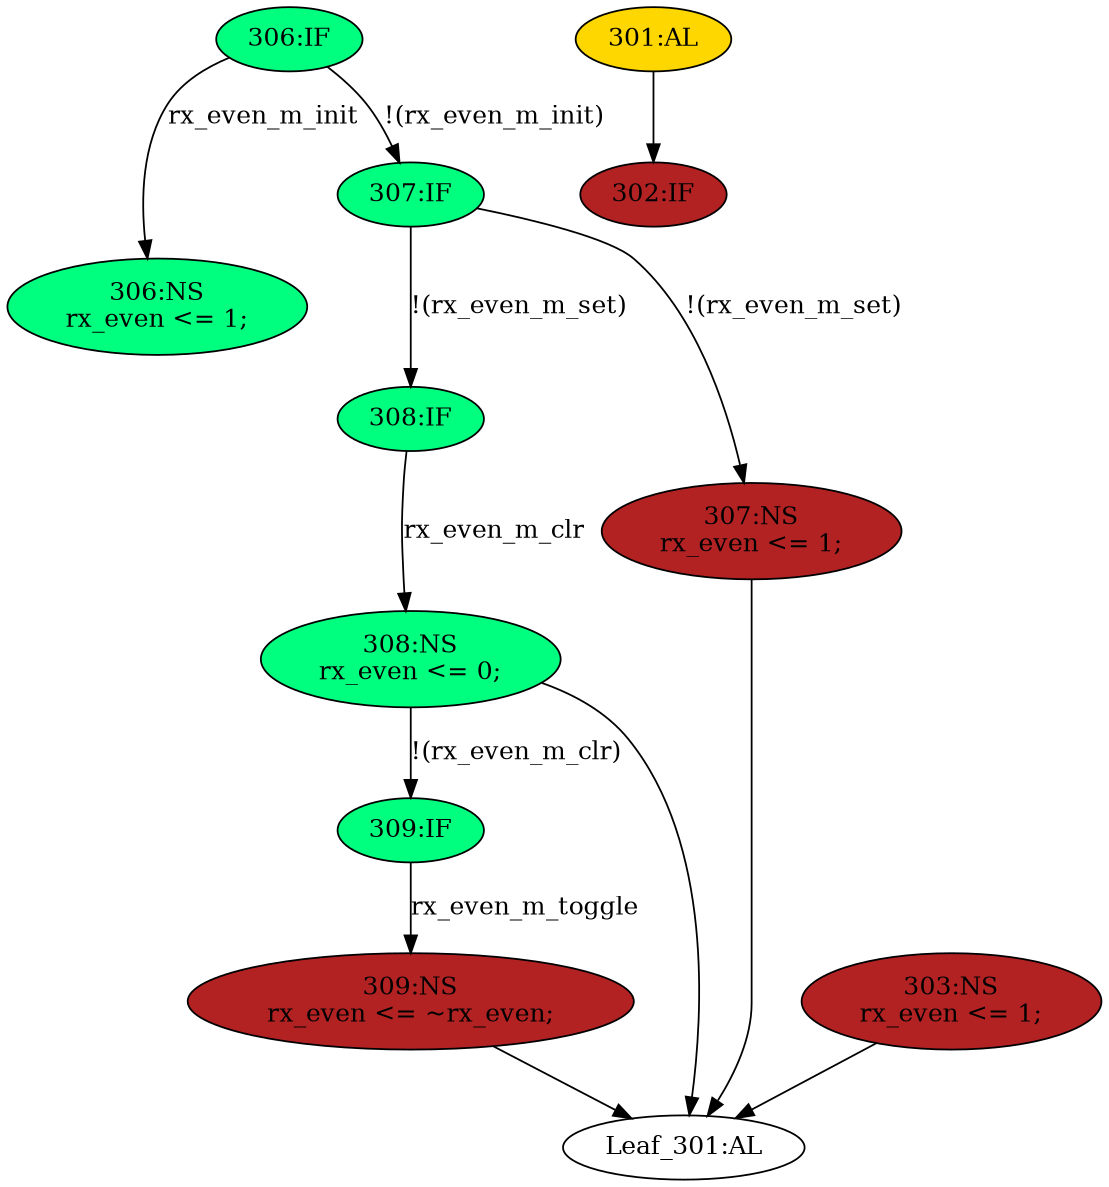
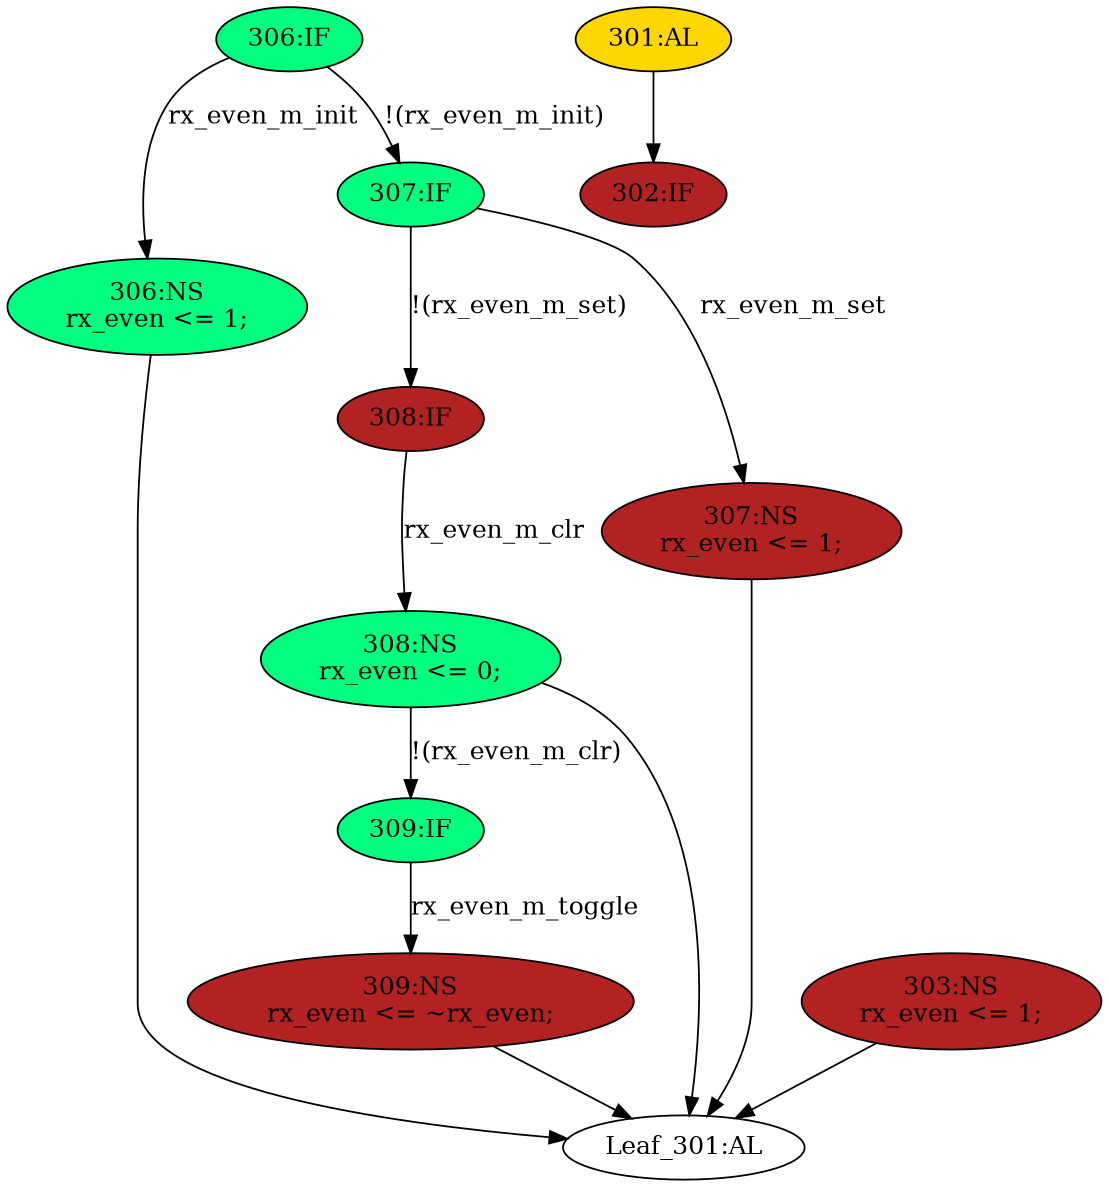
edge "307:IF" -> "307:NS rx_even <= 1;": label "!(rx_even_m_set)" -> "rx_even_m_set"
node "308:IF": fillcolor springgreen -> firebrick
edge "306:NS rx_even <= 1;" -> "Leaf_301:AL": added
